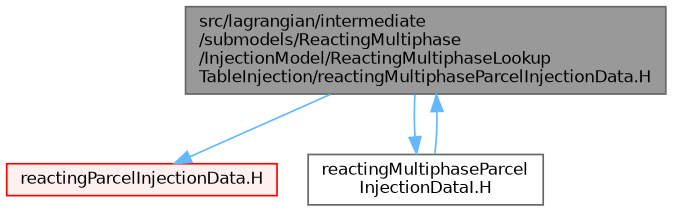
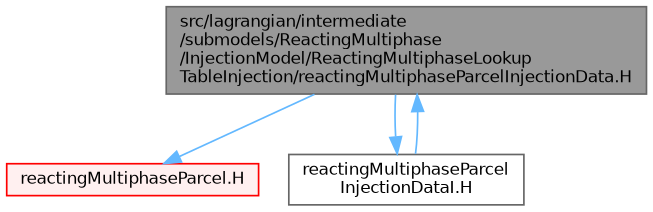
node "reactingParcelInjectionData.H": label "reactingParcelInjectionData.H" -> "reactingMultiphaseParcel.H"
